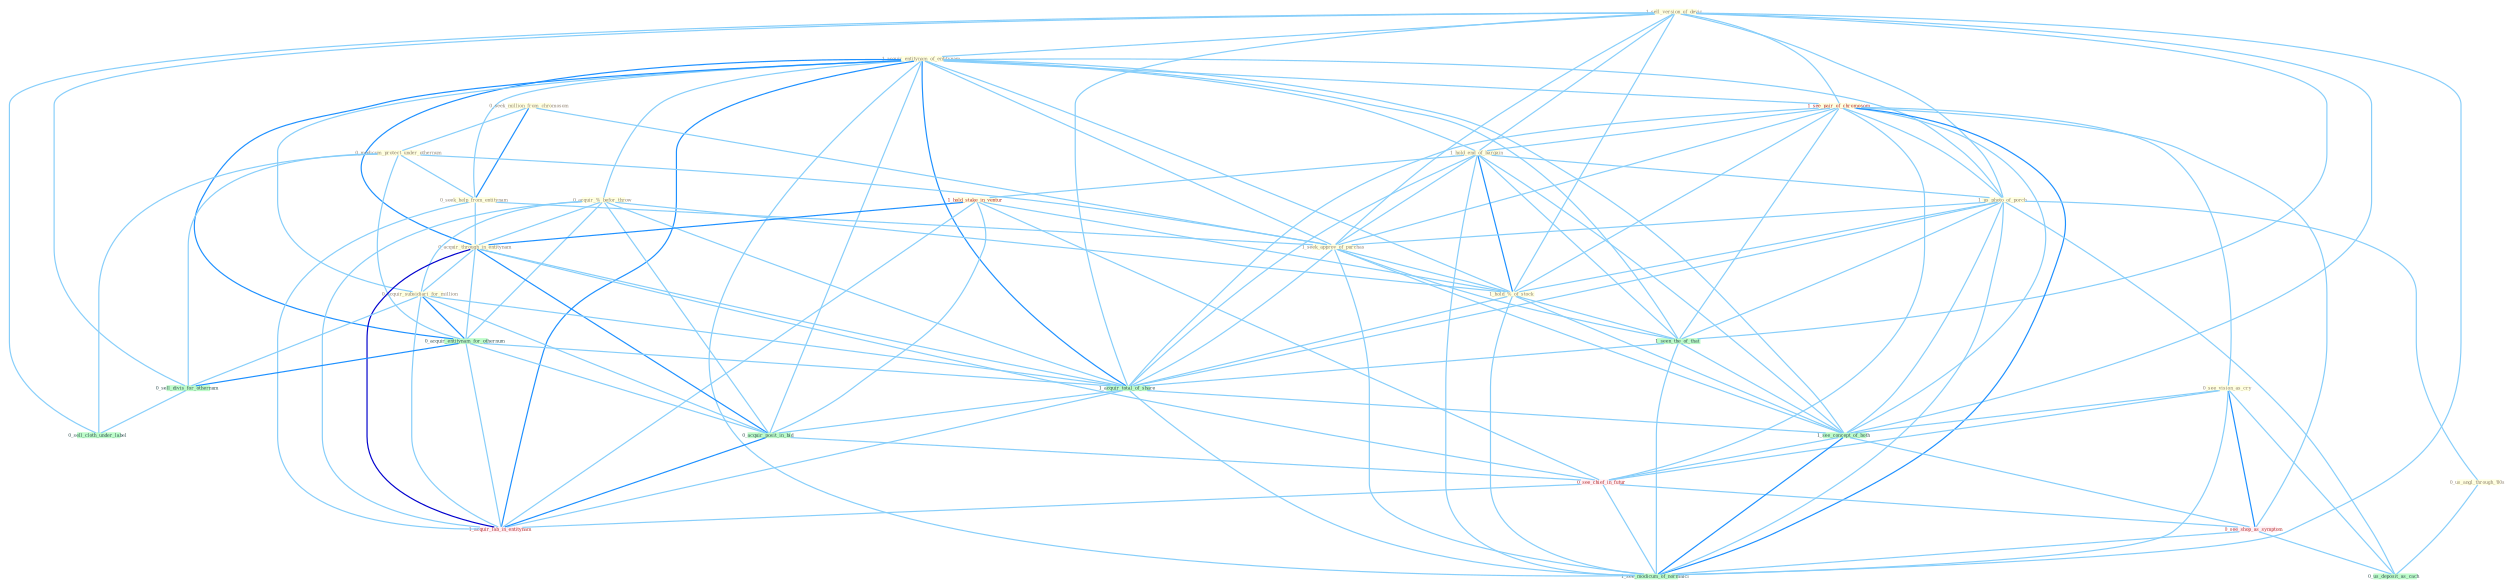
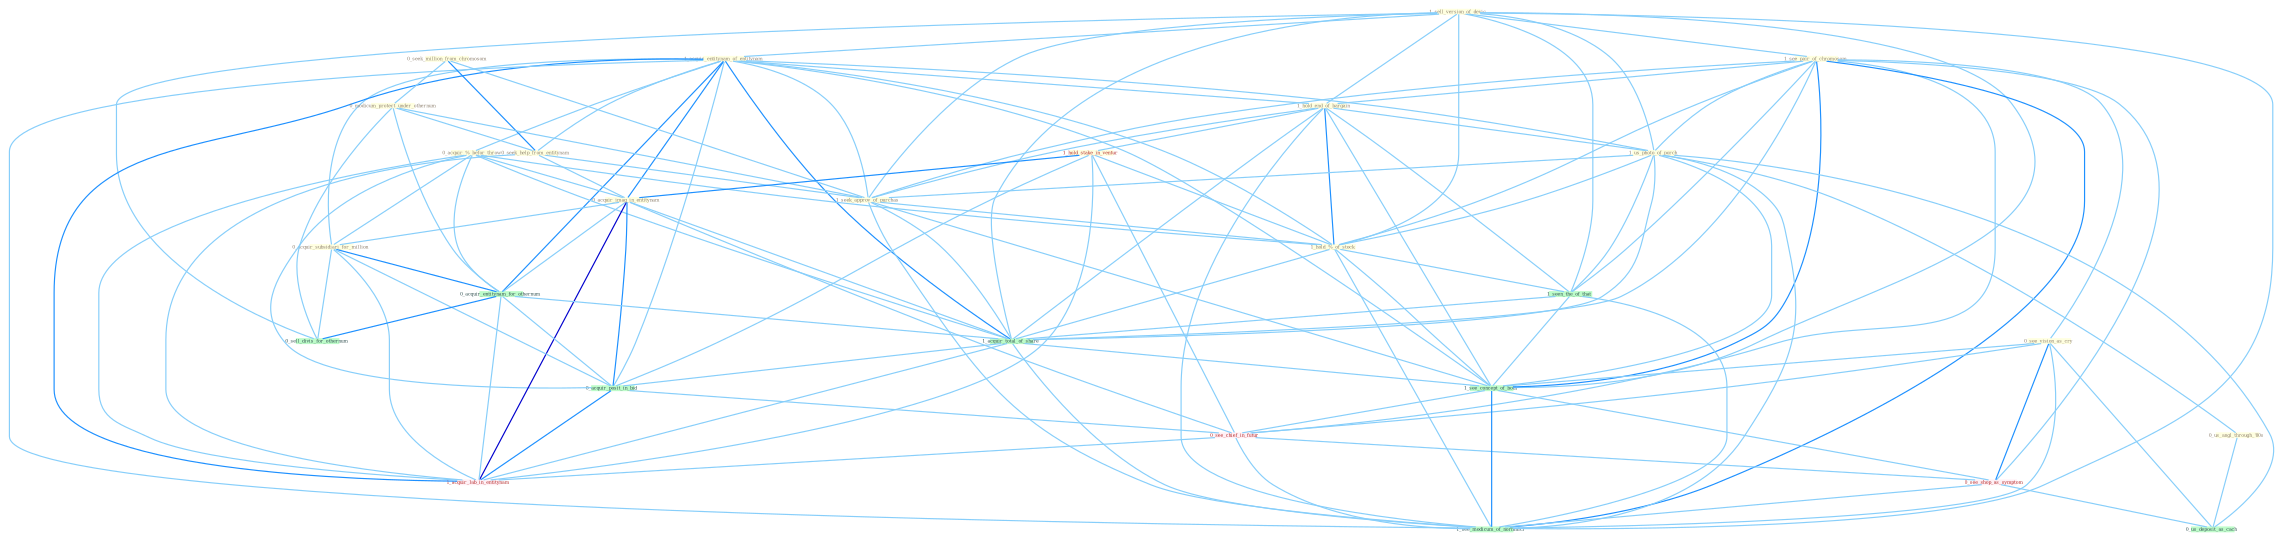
edge "1_acquir_entitynam_of_entitynam" -- "1_see_pair_of_chromosom": removed
node "1_see_pair_of_chromosom": fontcolor #b22222 -> #8b7d6b
edge "1_acquir_entitynam_of_entitynam" -- "1_seen_the_of_that": removed
node "0_acquir_through_in_entitynam": label "0_acquir_through_in_entitynam" -> "0_acquir_imag_in_entitynam"
edge "1_see_pair_of_chromosom" -- "1_see_concept_of_both": color #87cefa -> #1e90ff
edge "1_seek_approv_of_purchas" -- "1_seen_the_of_that": removed
edge "0_acquir_subsidiari_for_million" -- "1_acquir_total_of_share": removed
node "0_sell_cloth_under_label": removed
